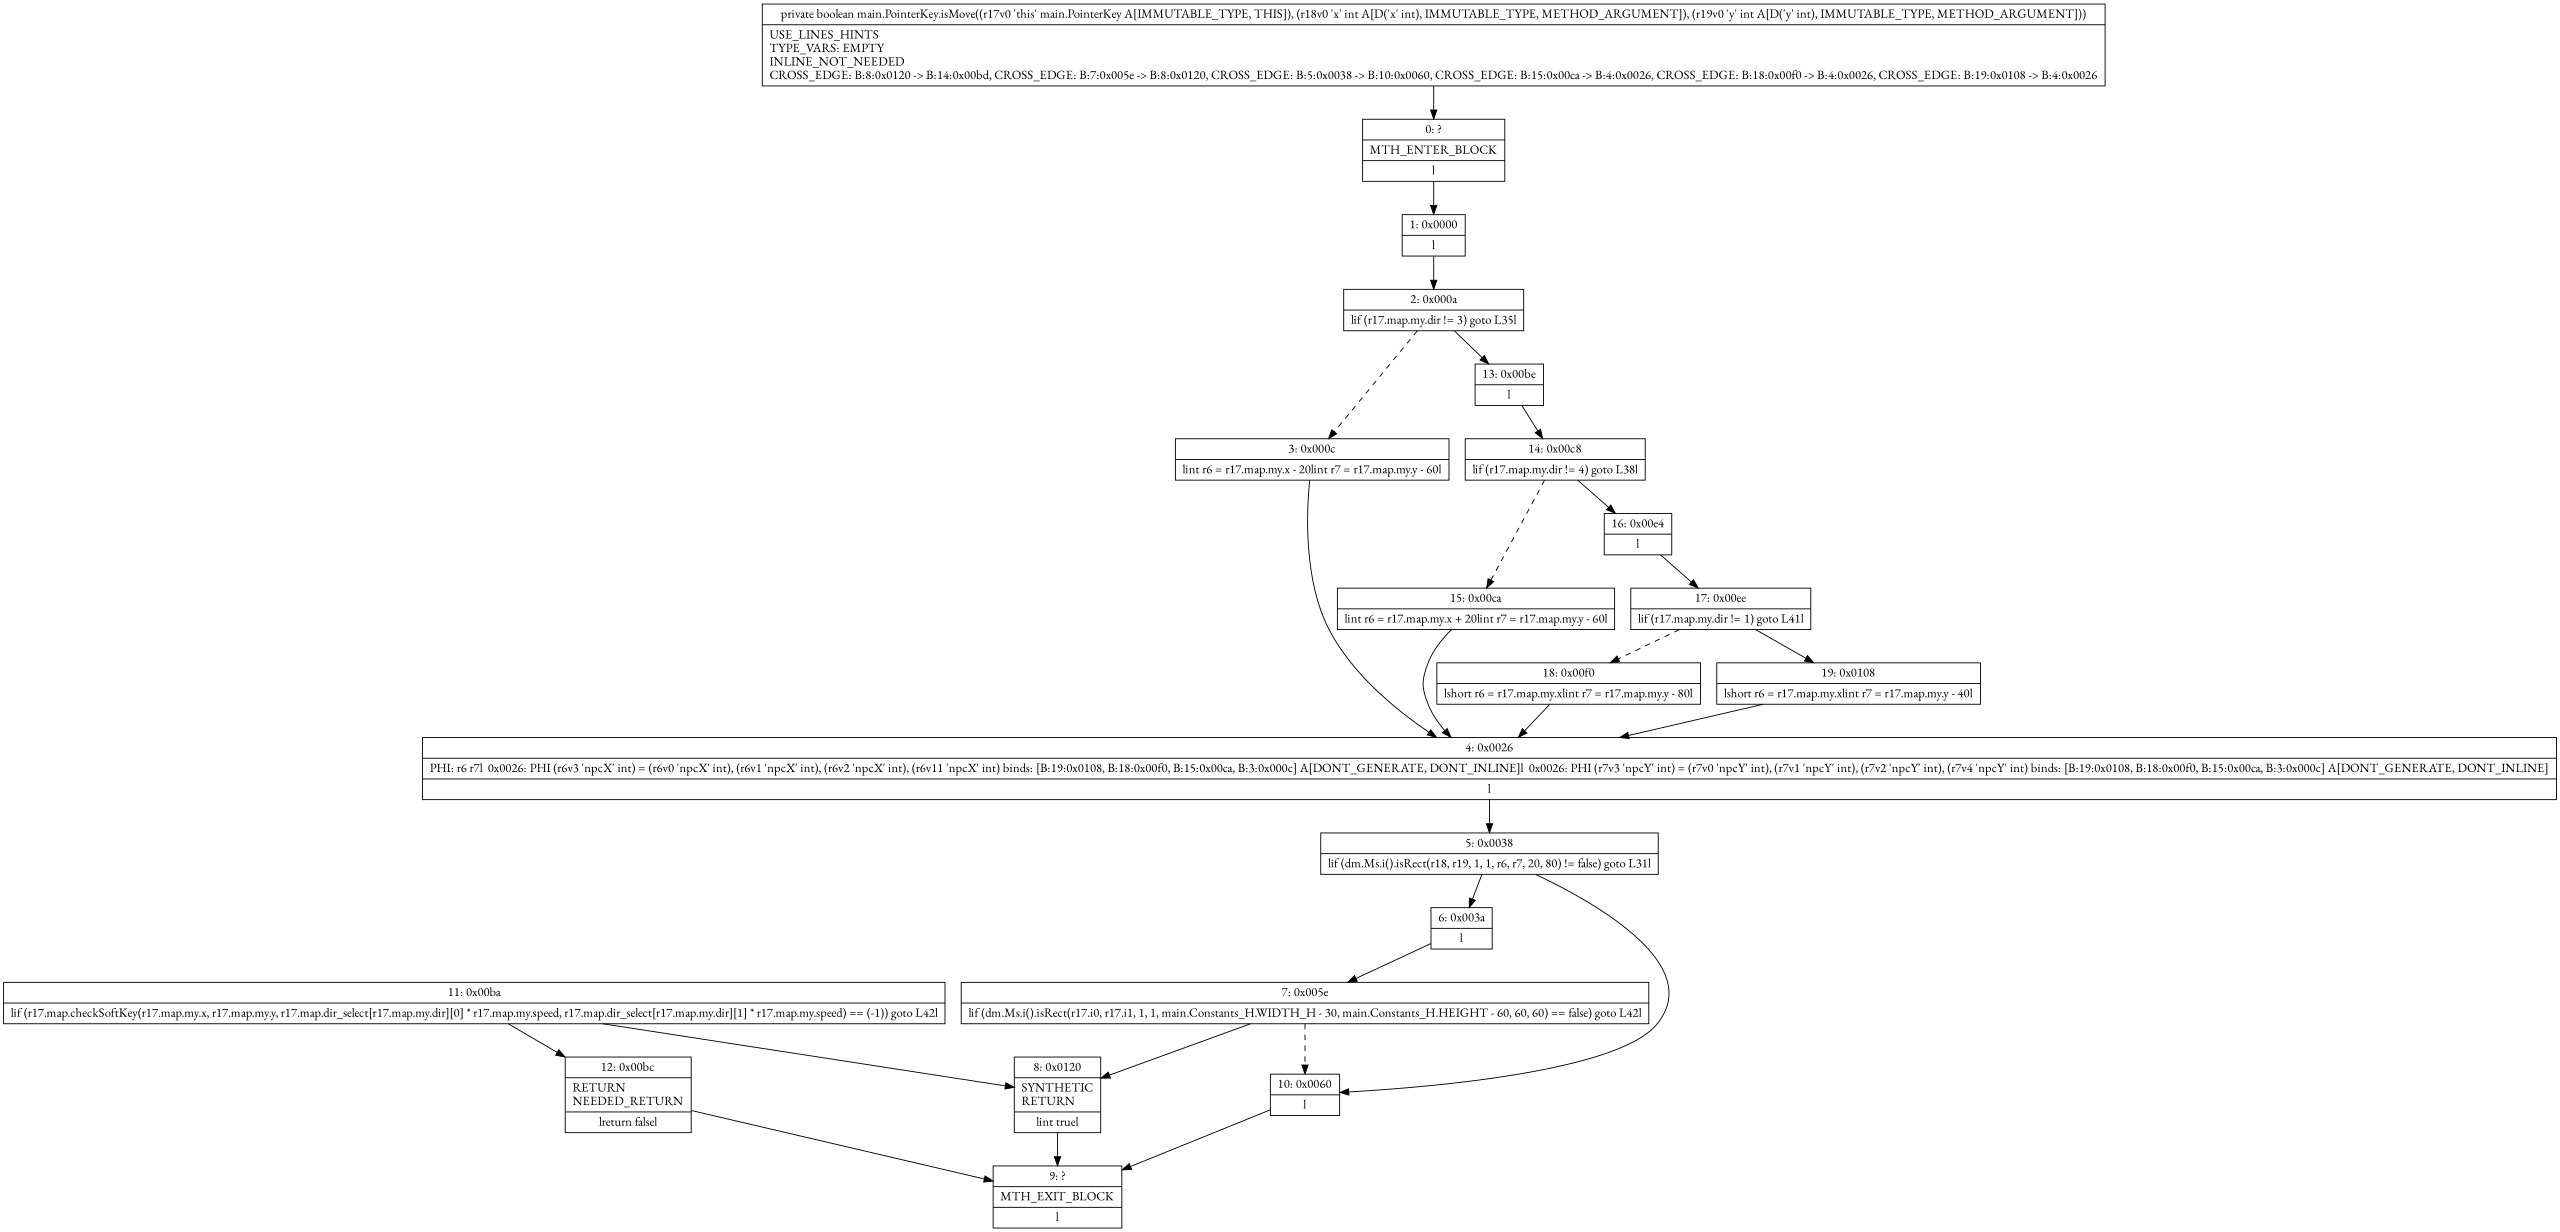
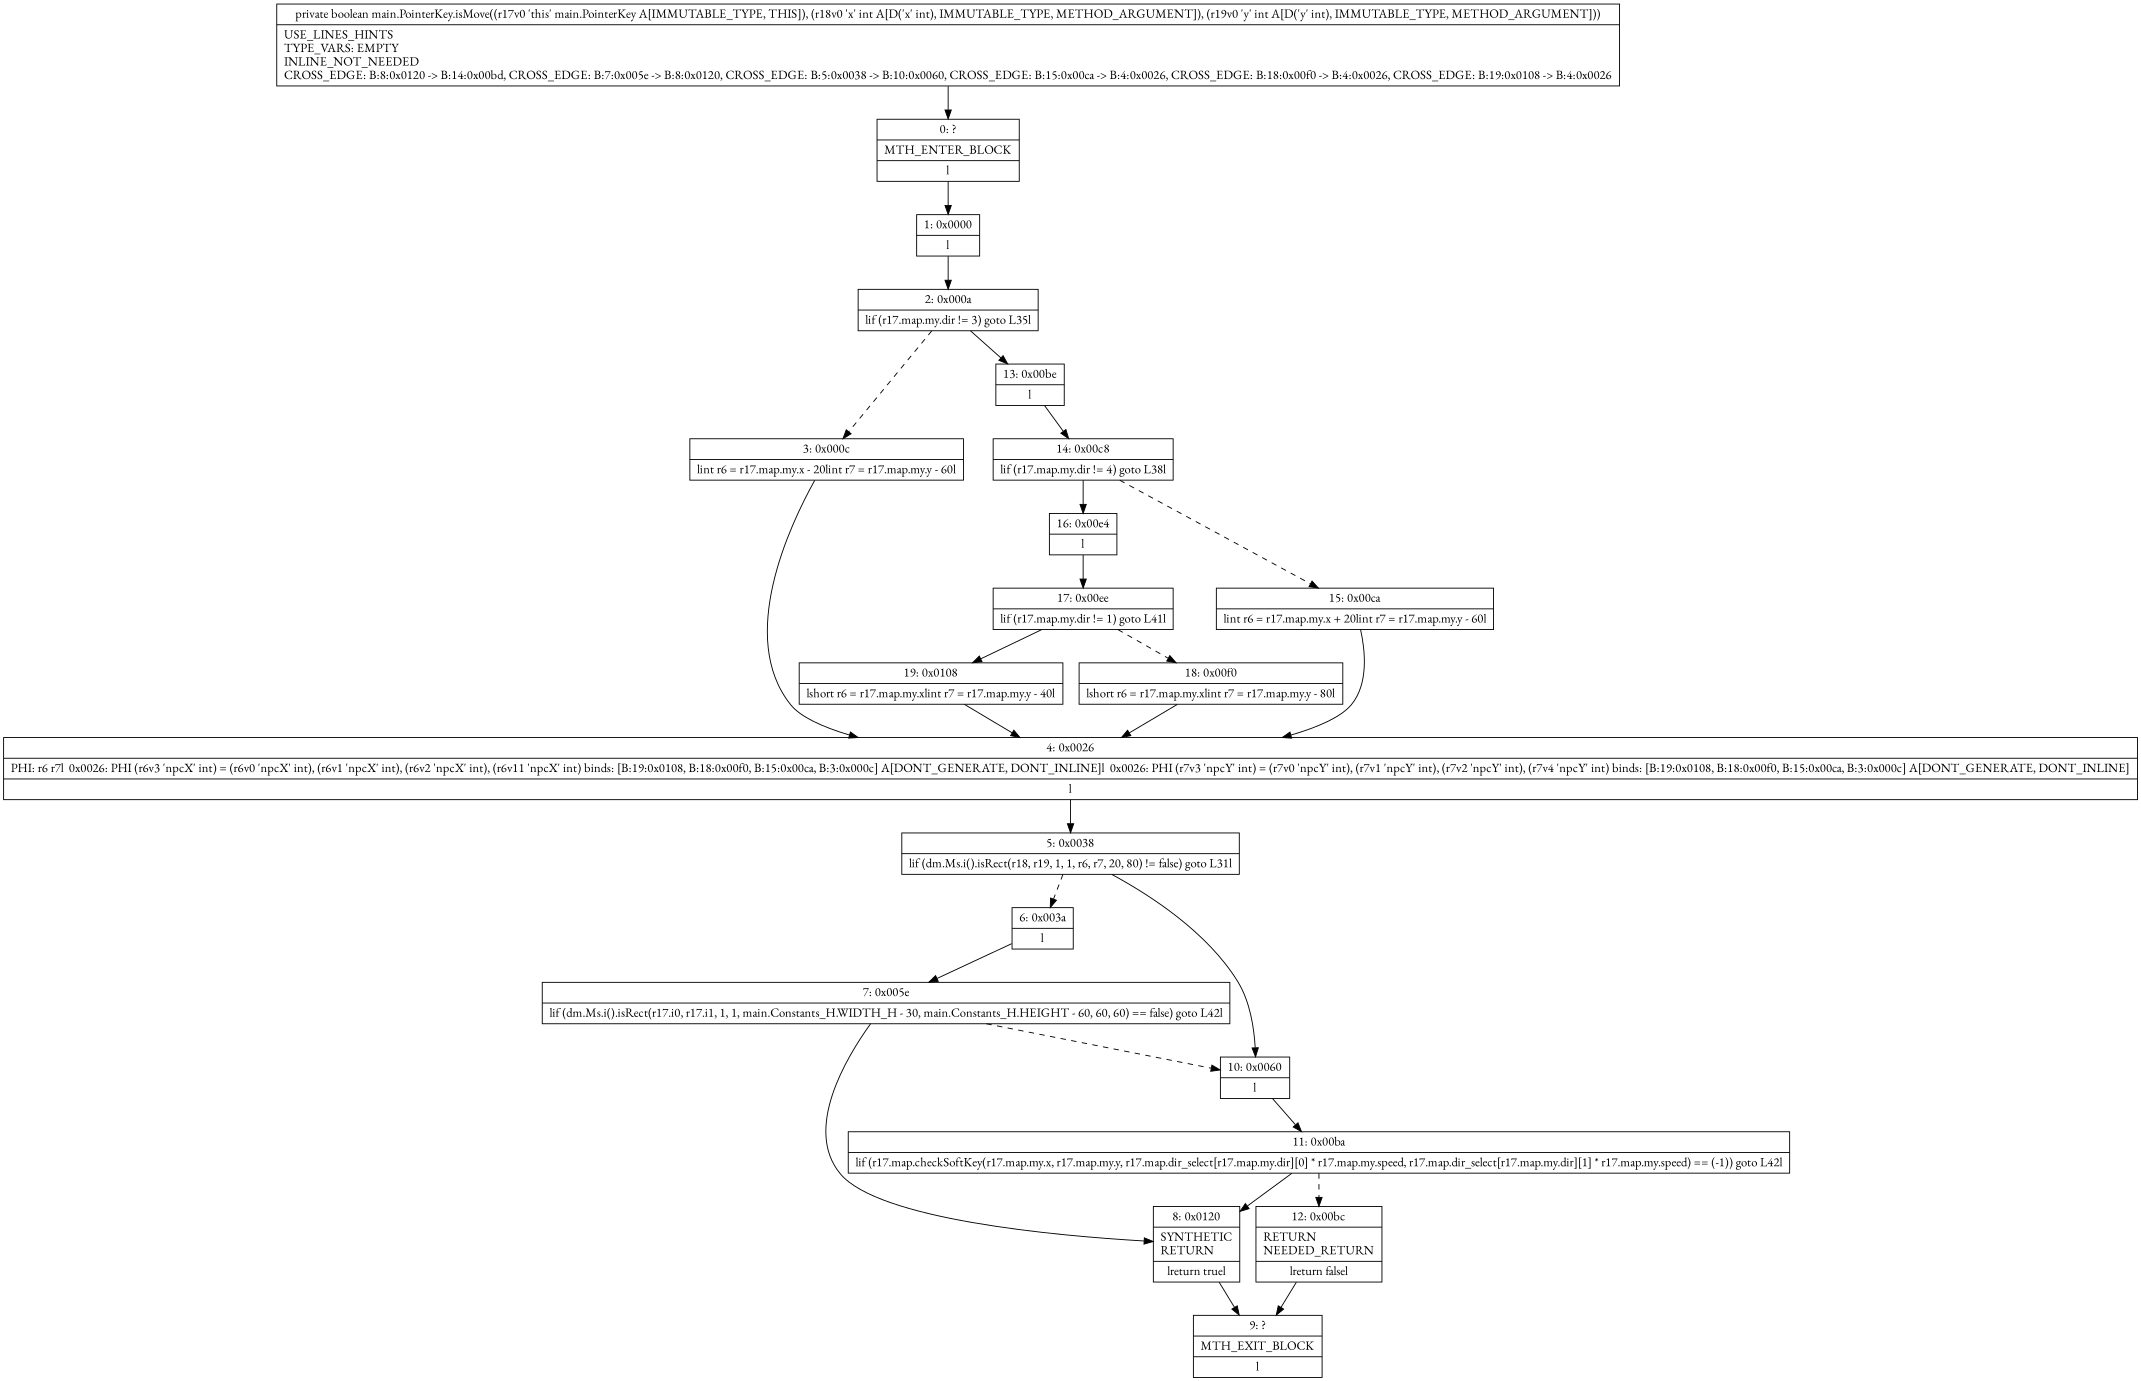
edge "5: 0x0038" -> "6: 0x003a": style solid -> dashed
edge "11: 0x00ba" -> "12: 0x00bc": style solid -> dashed
node "8: 0x0120": text "lint truel" -> "lreturn truel"
edge "10: 0x0060" -> "9: ?": now "10: 0x0060" -> "11: 0x00ba"
